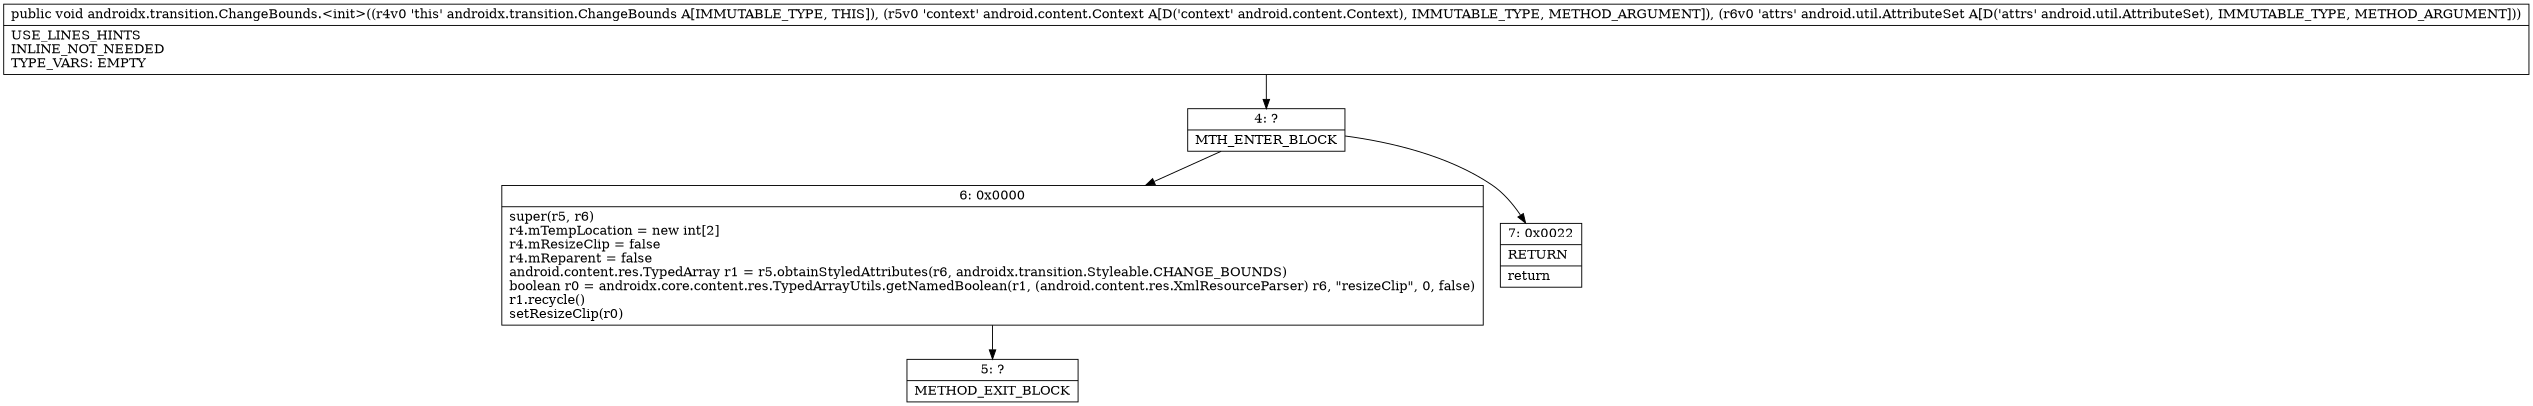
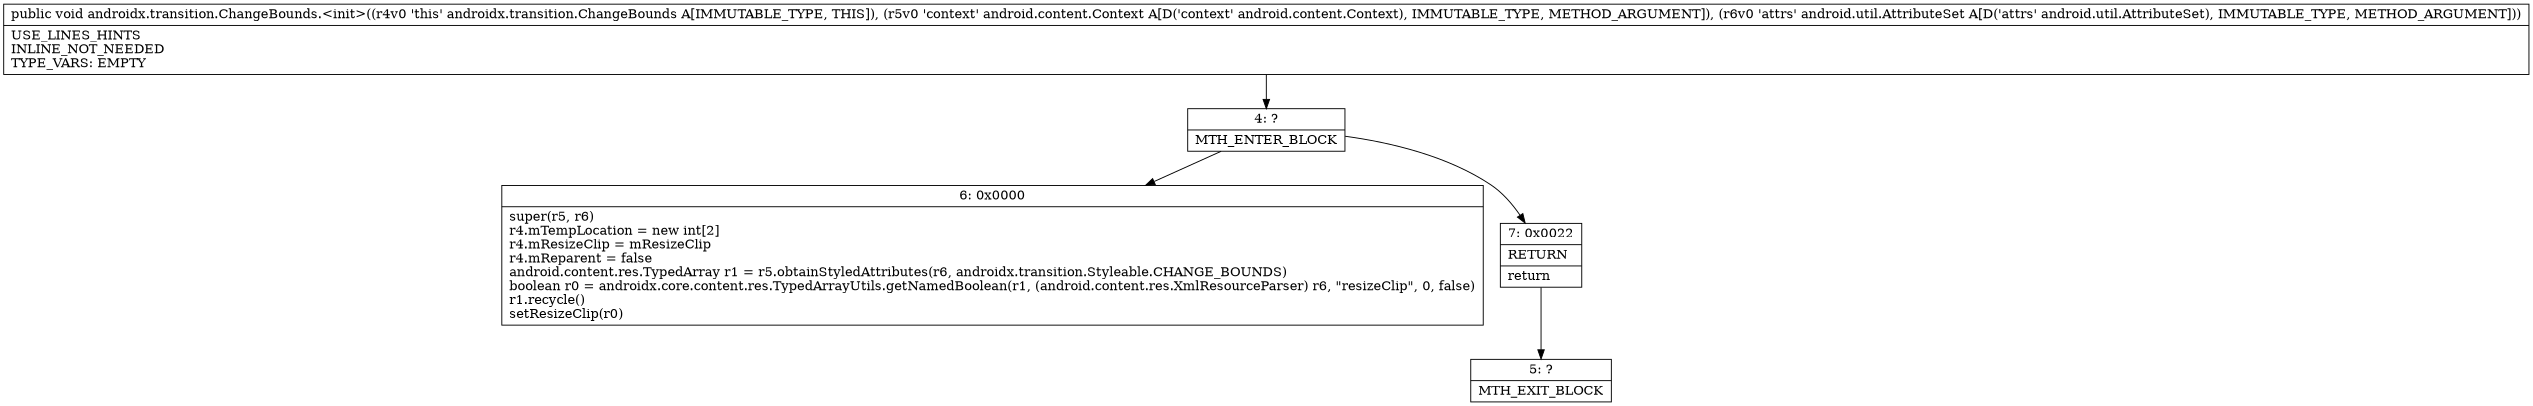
node "6: 0x0000": text "r4.mResizeClip = false" -> "r4.mResizeClip = mResizeClip"
edge "6: 0x0000" -> "5: ?": now "7: 0x0022" -> "5: ?"
node "5: ?": text "METHOD_EXIT_BLOCK" -> "MTH_EXIT_BLOCK"
